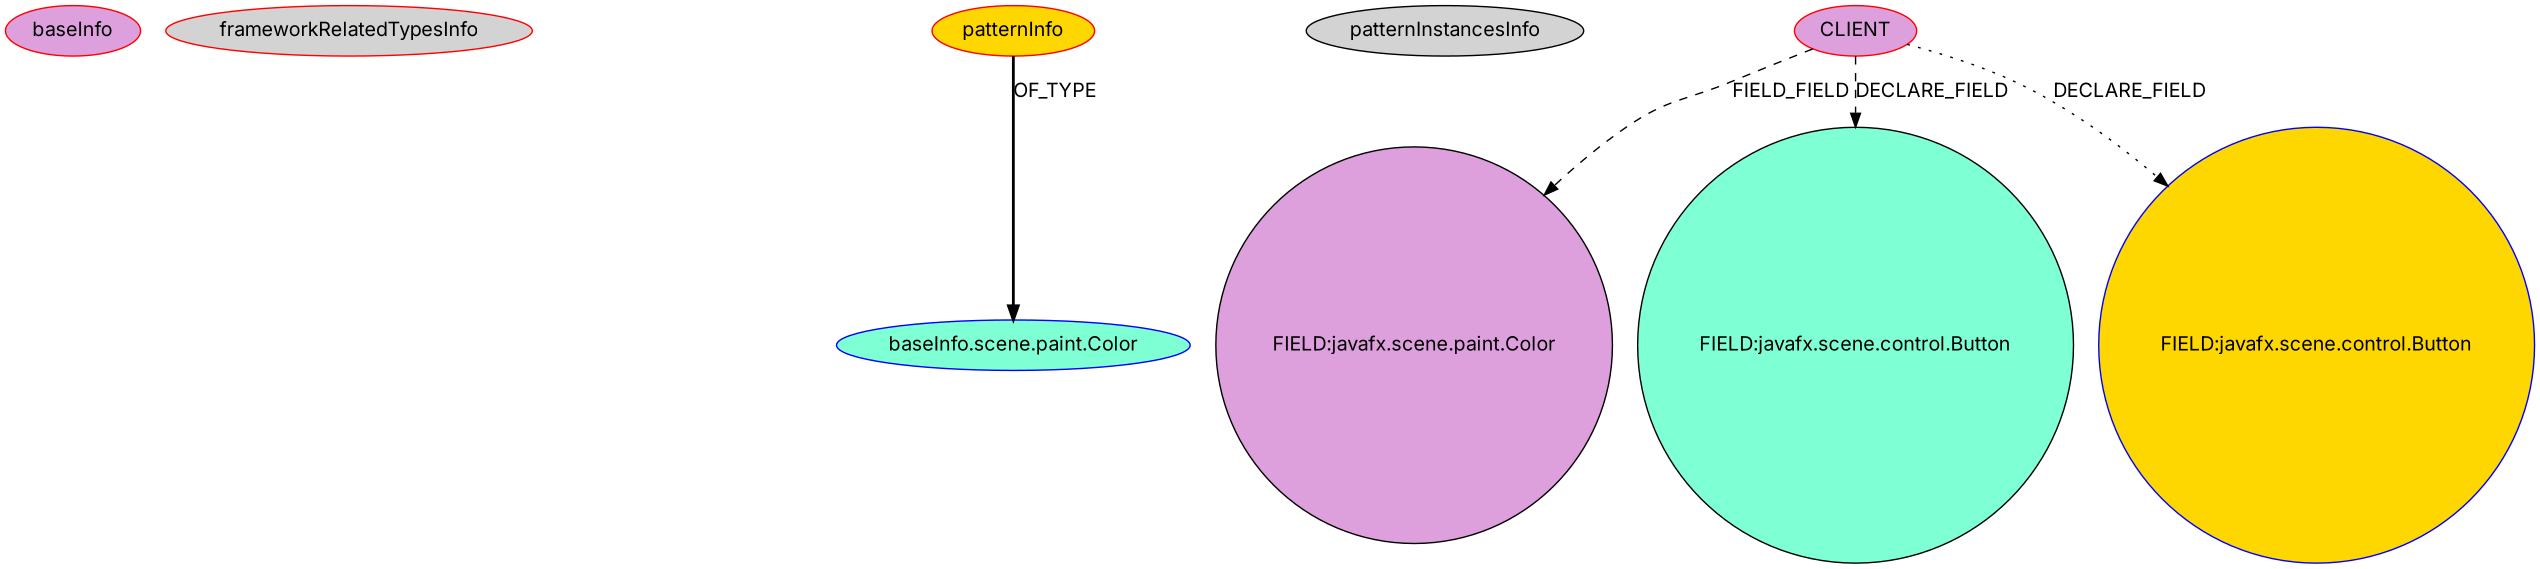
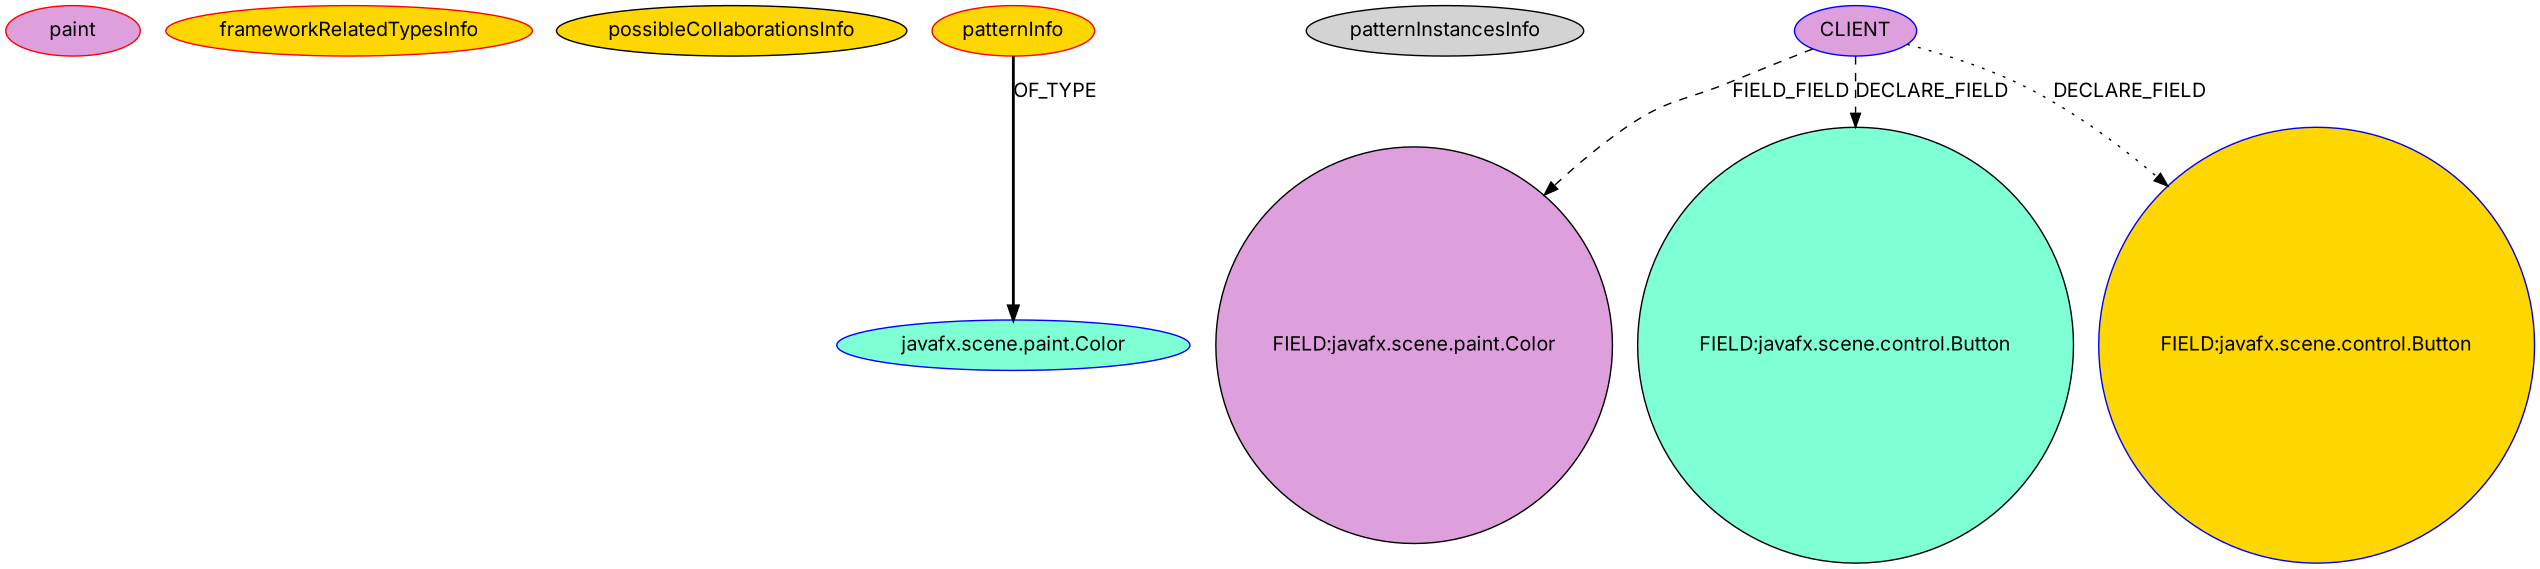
node "baseInfo": label "baseInfo" -> "paint"
node "frameworkRelatedTypesInfo": fillcolor lightgrey -> gold
node "possibleCollaborationsInfo": added
node "CLIENT": color red -> blue
node "baseInfo.scene.paint.Color": label "baseInfo.scene.paint.Color" -> "javafx.scene.paint.Color"
